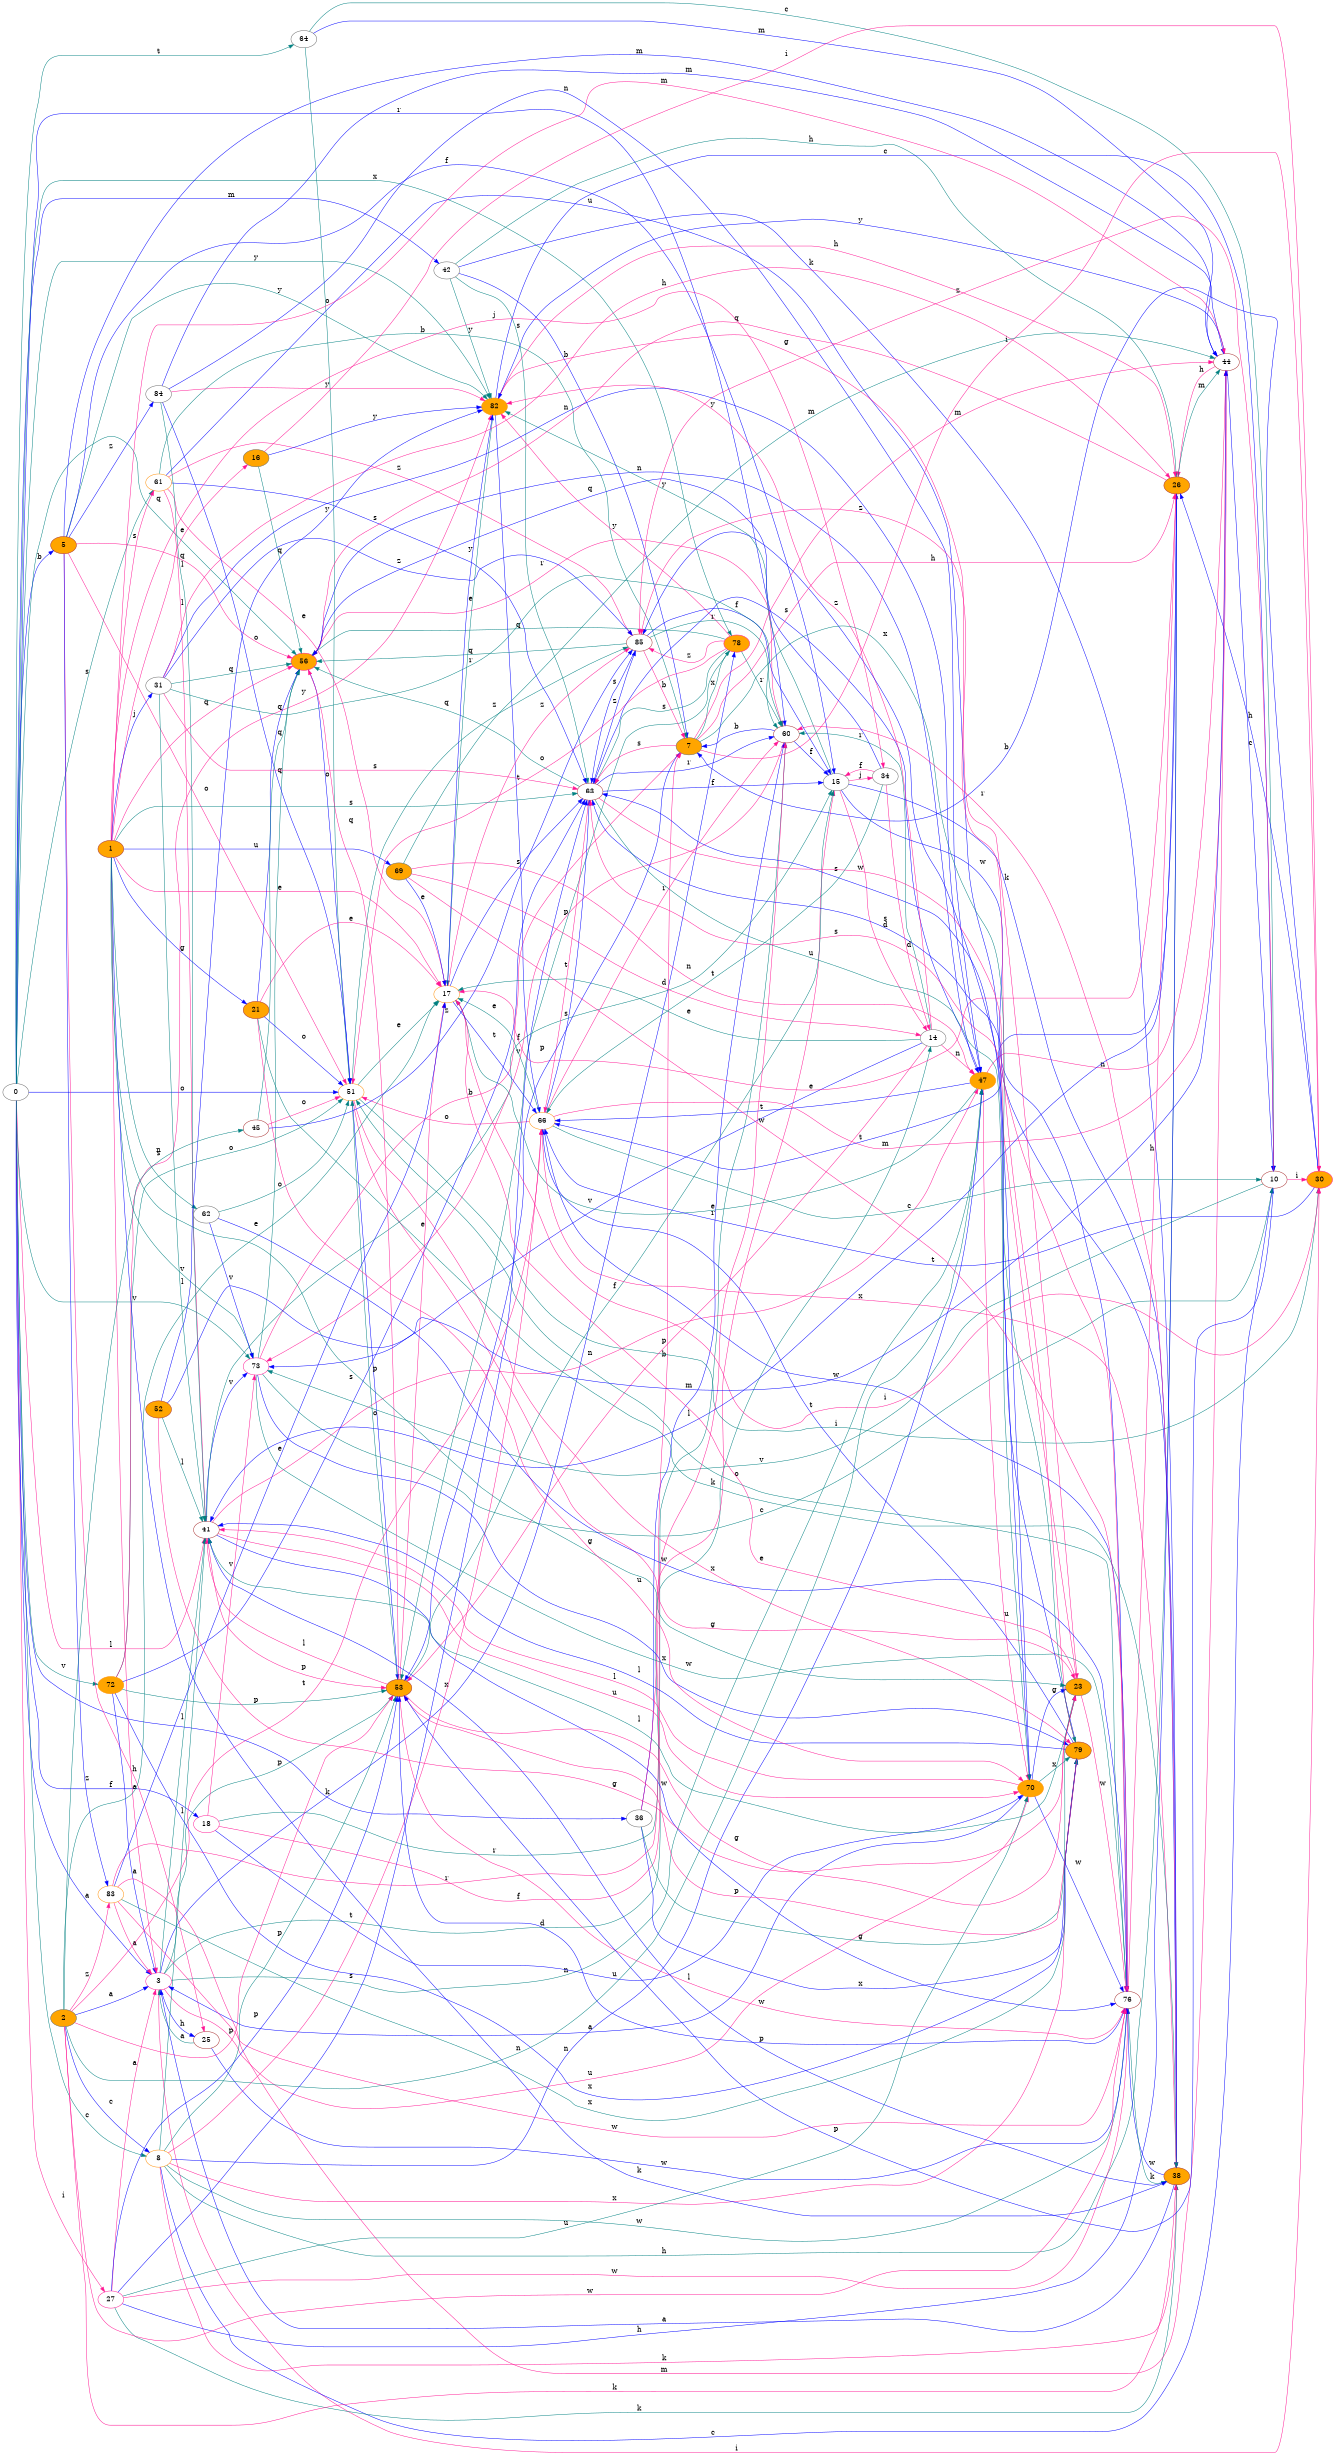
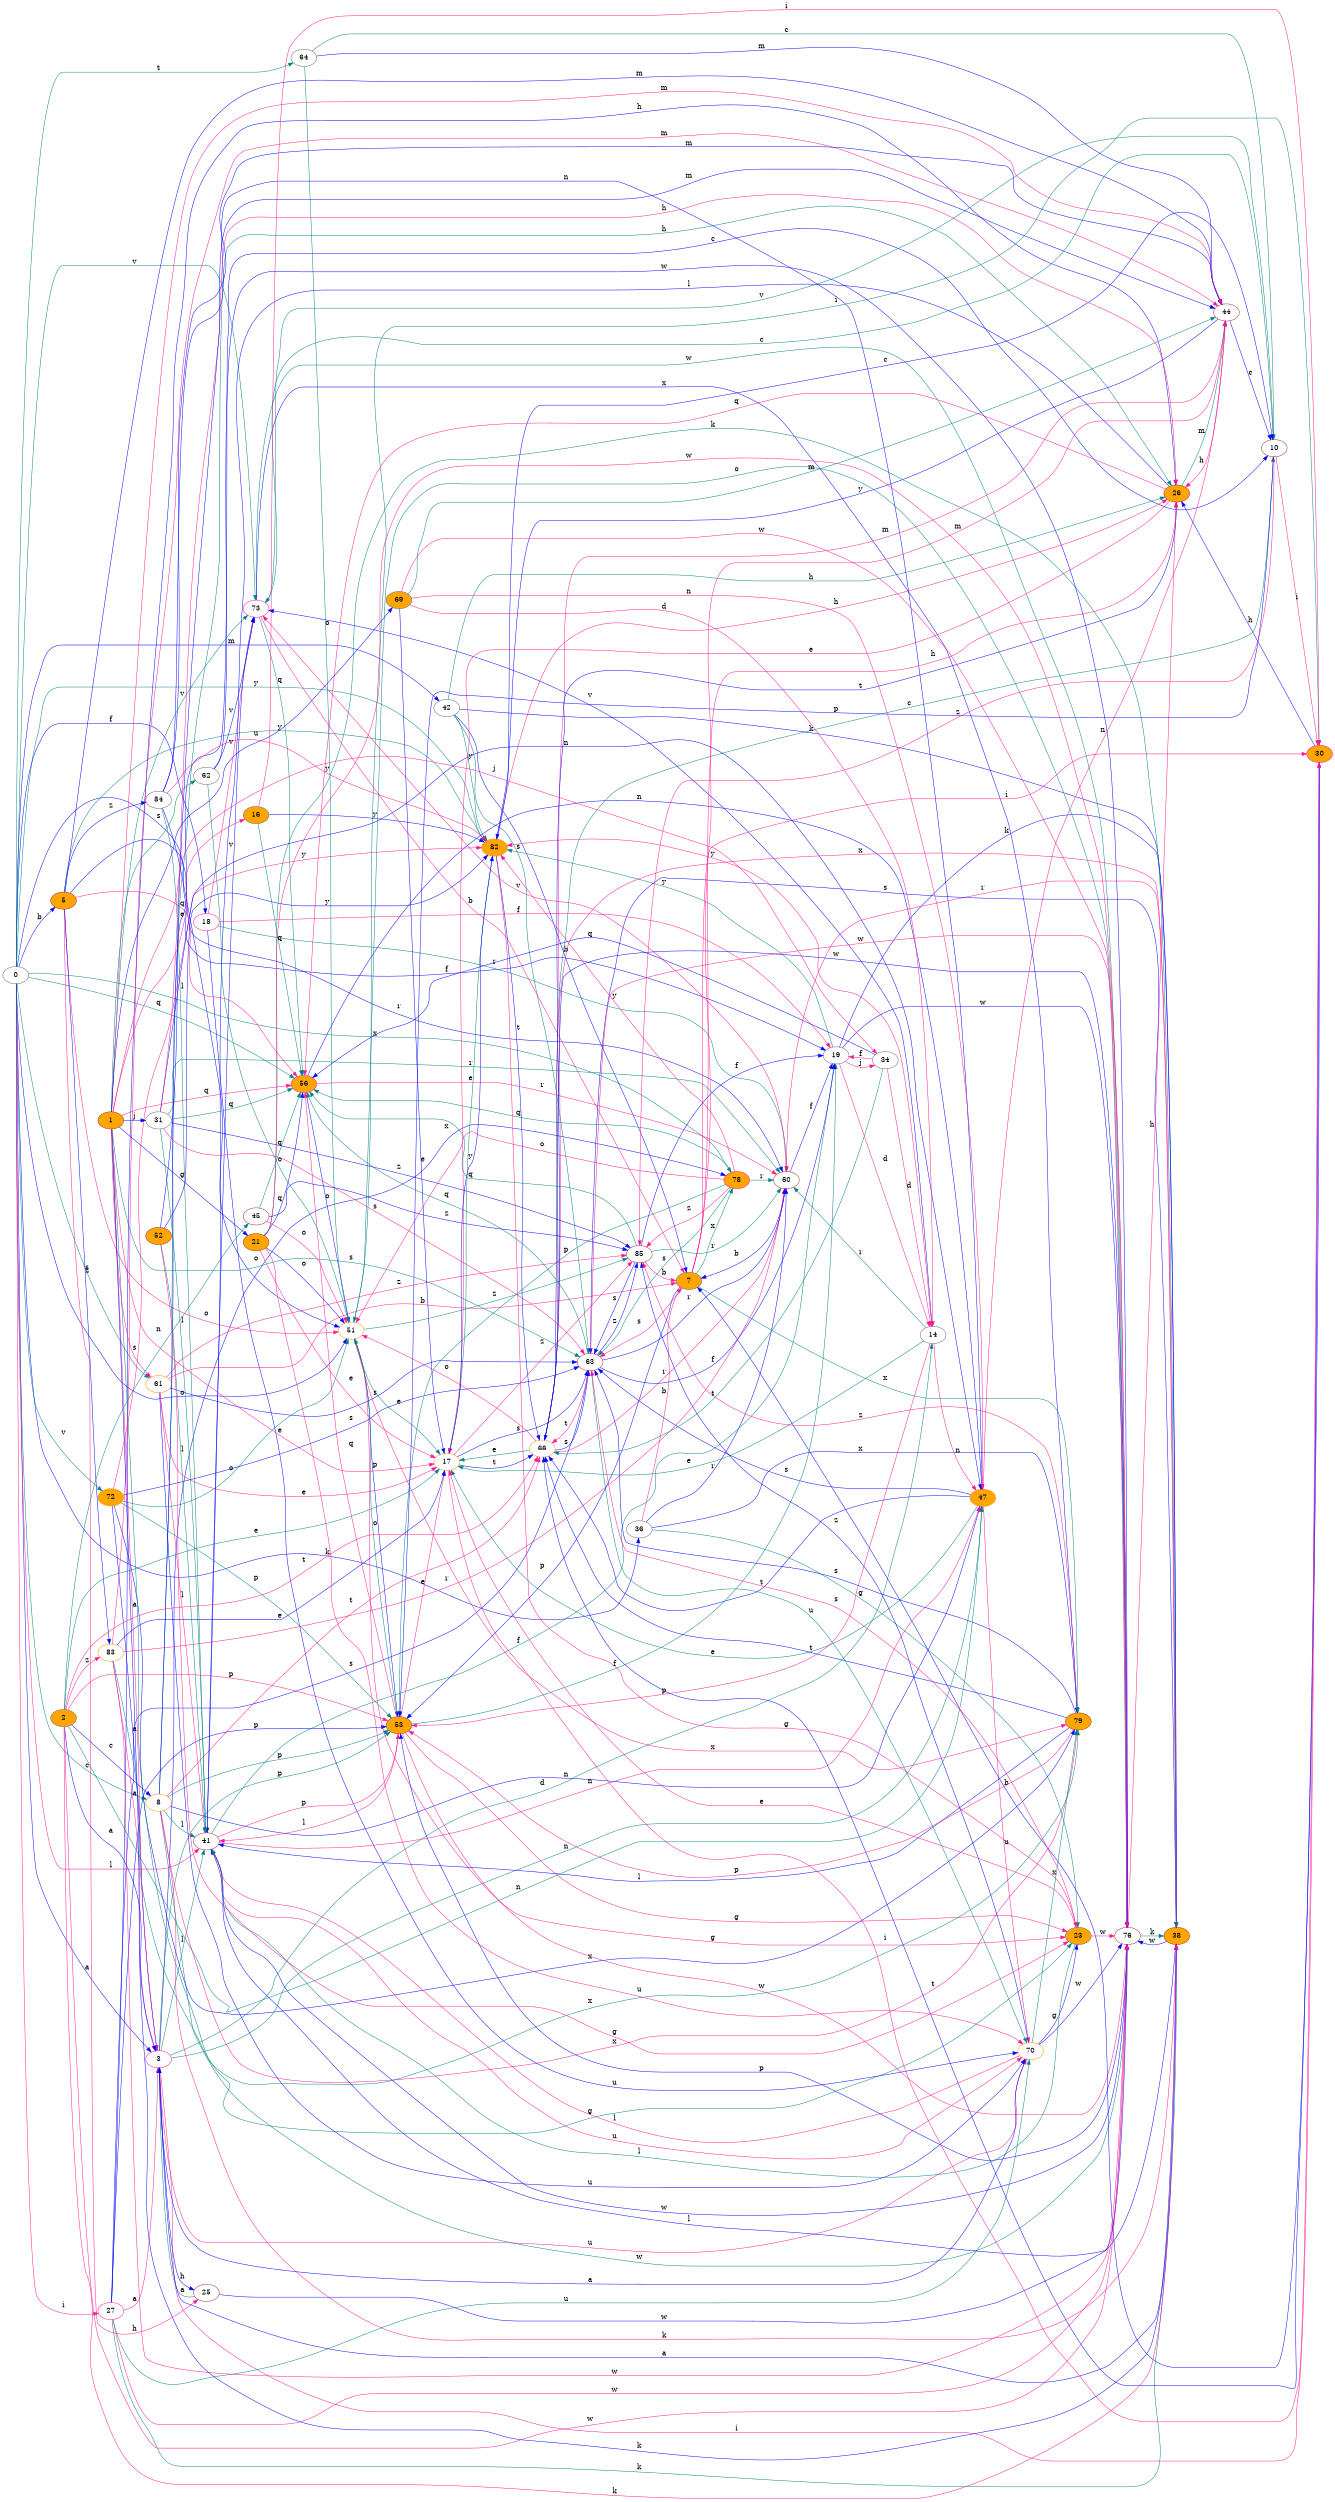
edge "61" -> "7": color teal -> deeppink
edge "21" -> "76": added, label "w"
node "15": label "15" -> "19"
node "70": fillcolor orange -> white
